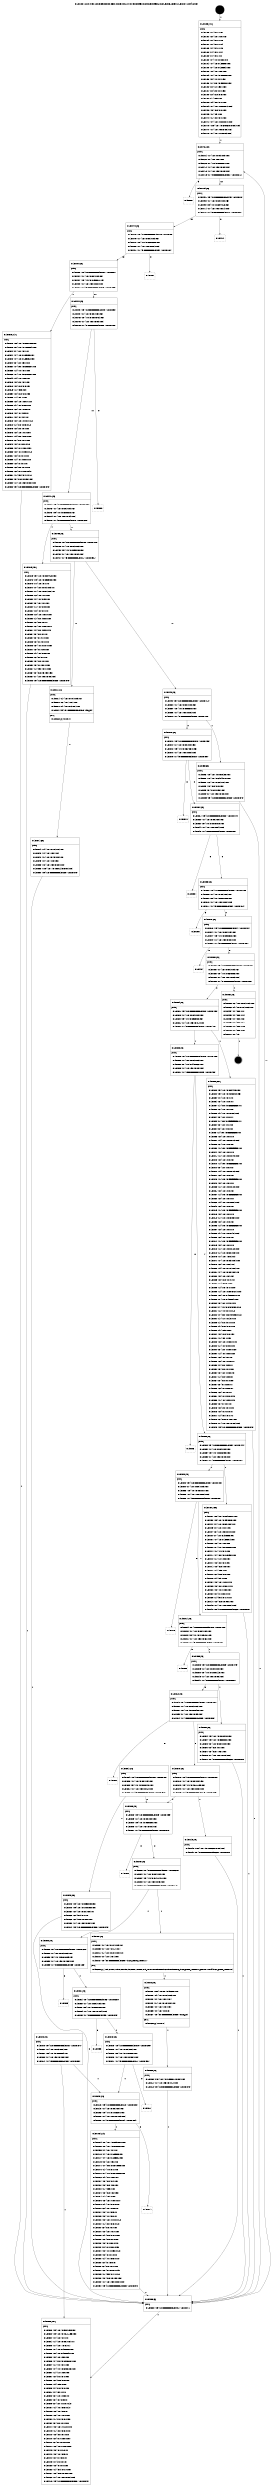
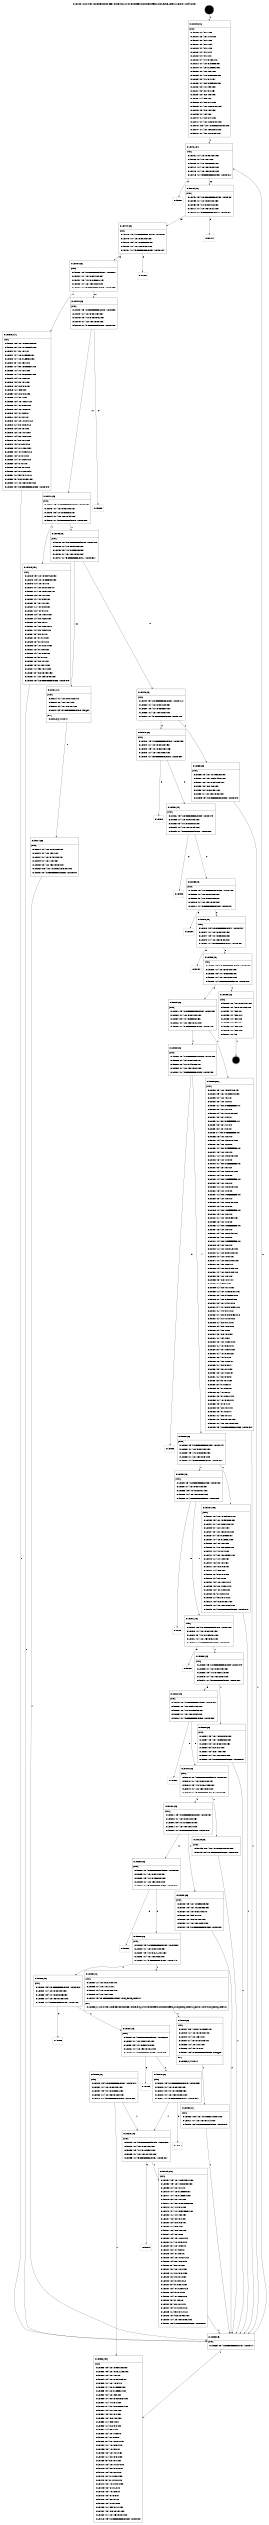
edge "0x401968 [28]" -> "0x4019a0 [28]": now "0x401968 [28]" -> "0x401984 [28]"
